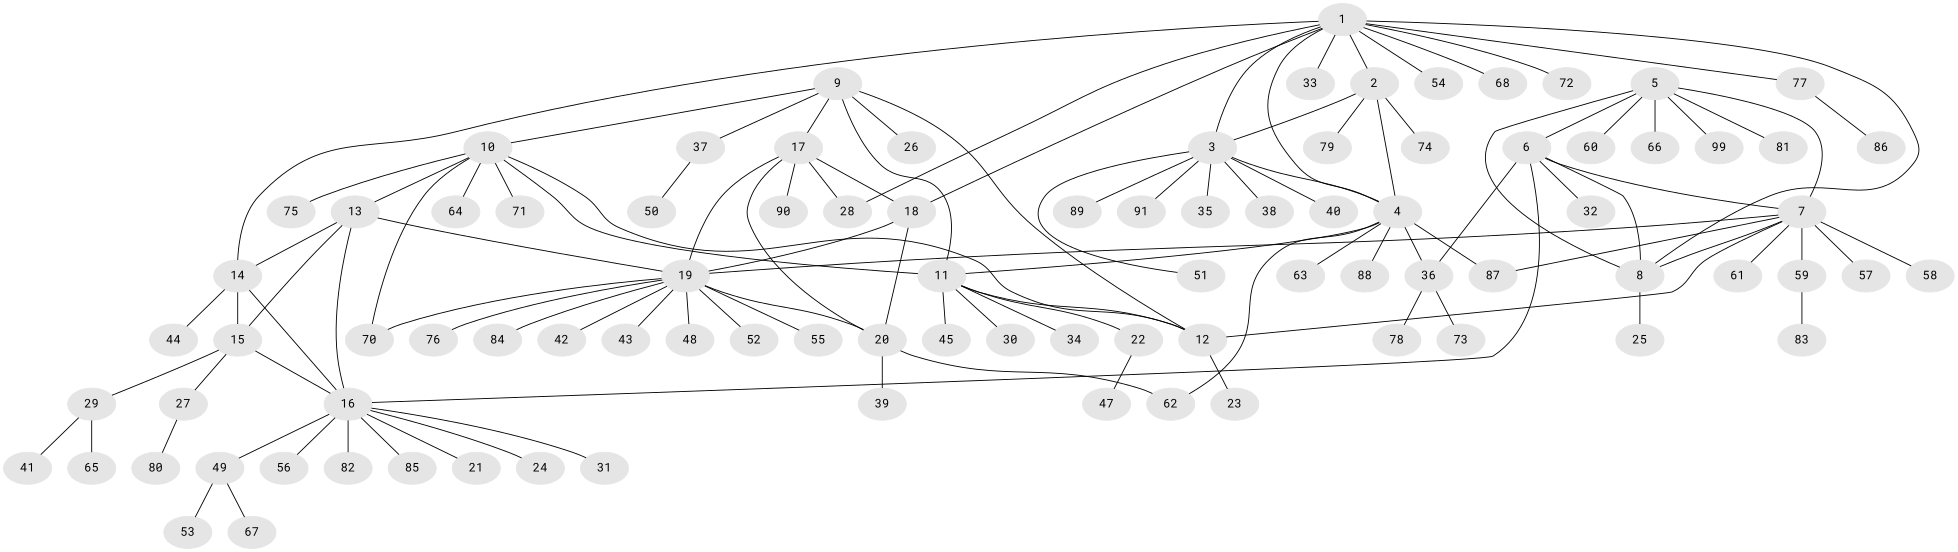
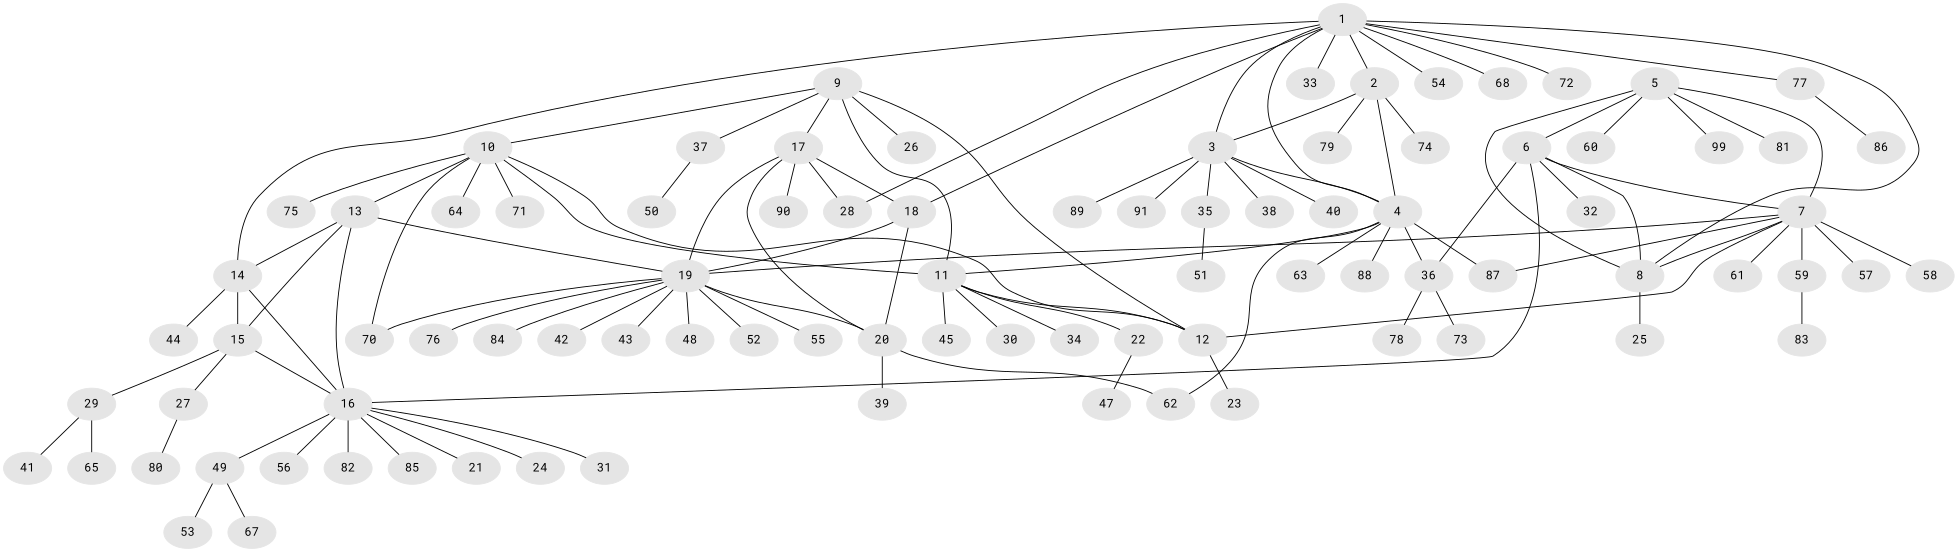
node "66": removed
edge "3" -- "51": now "35" -- "51"
